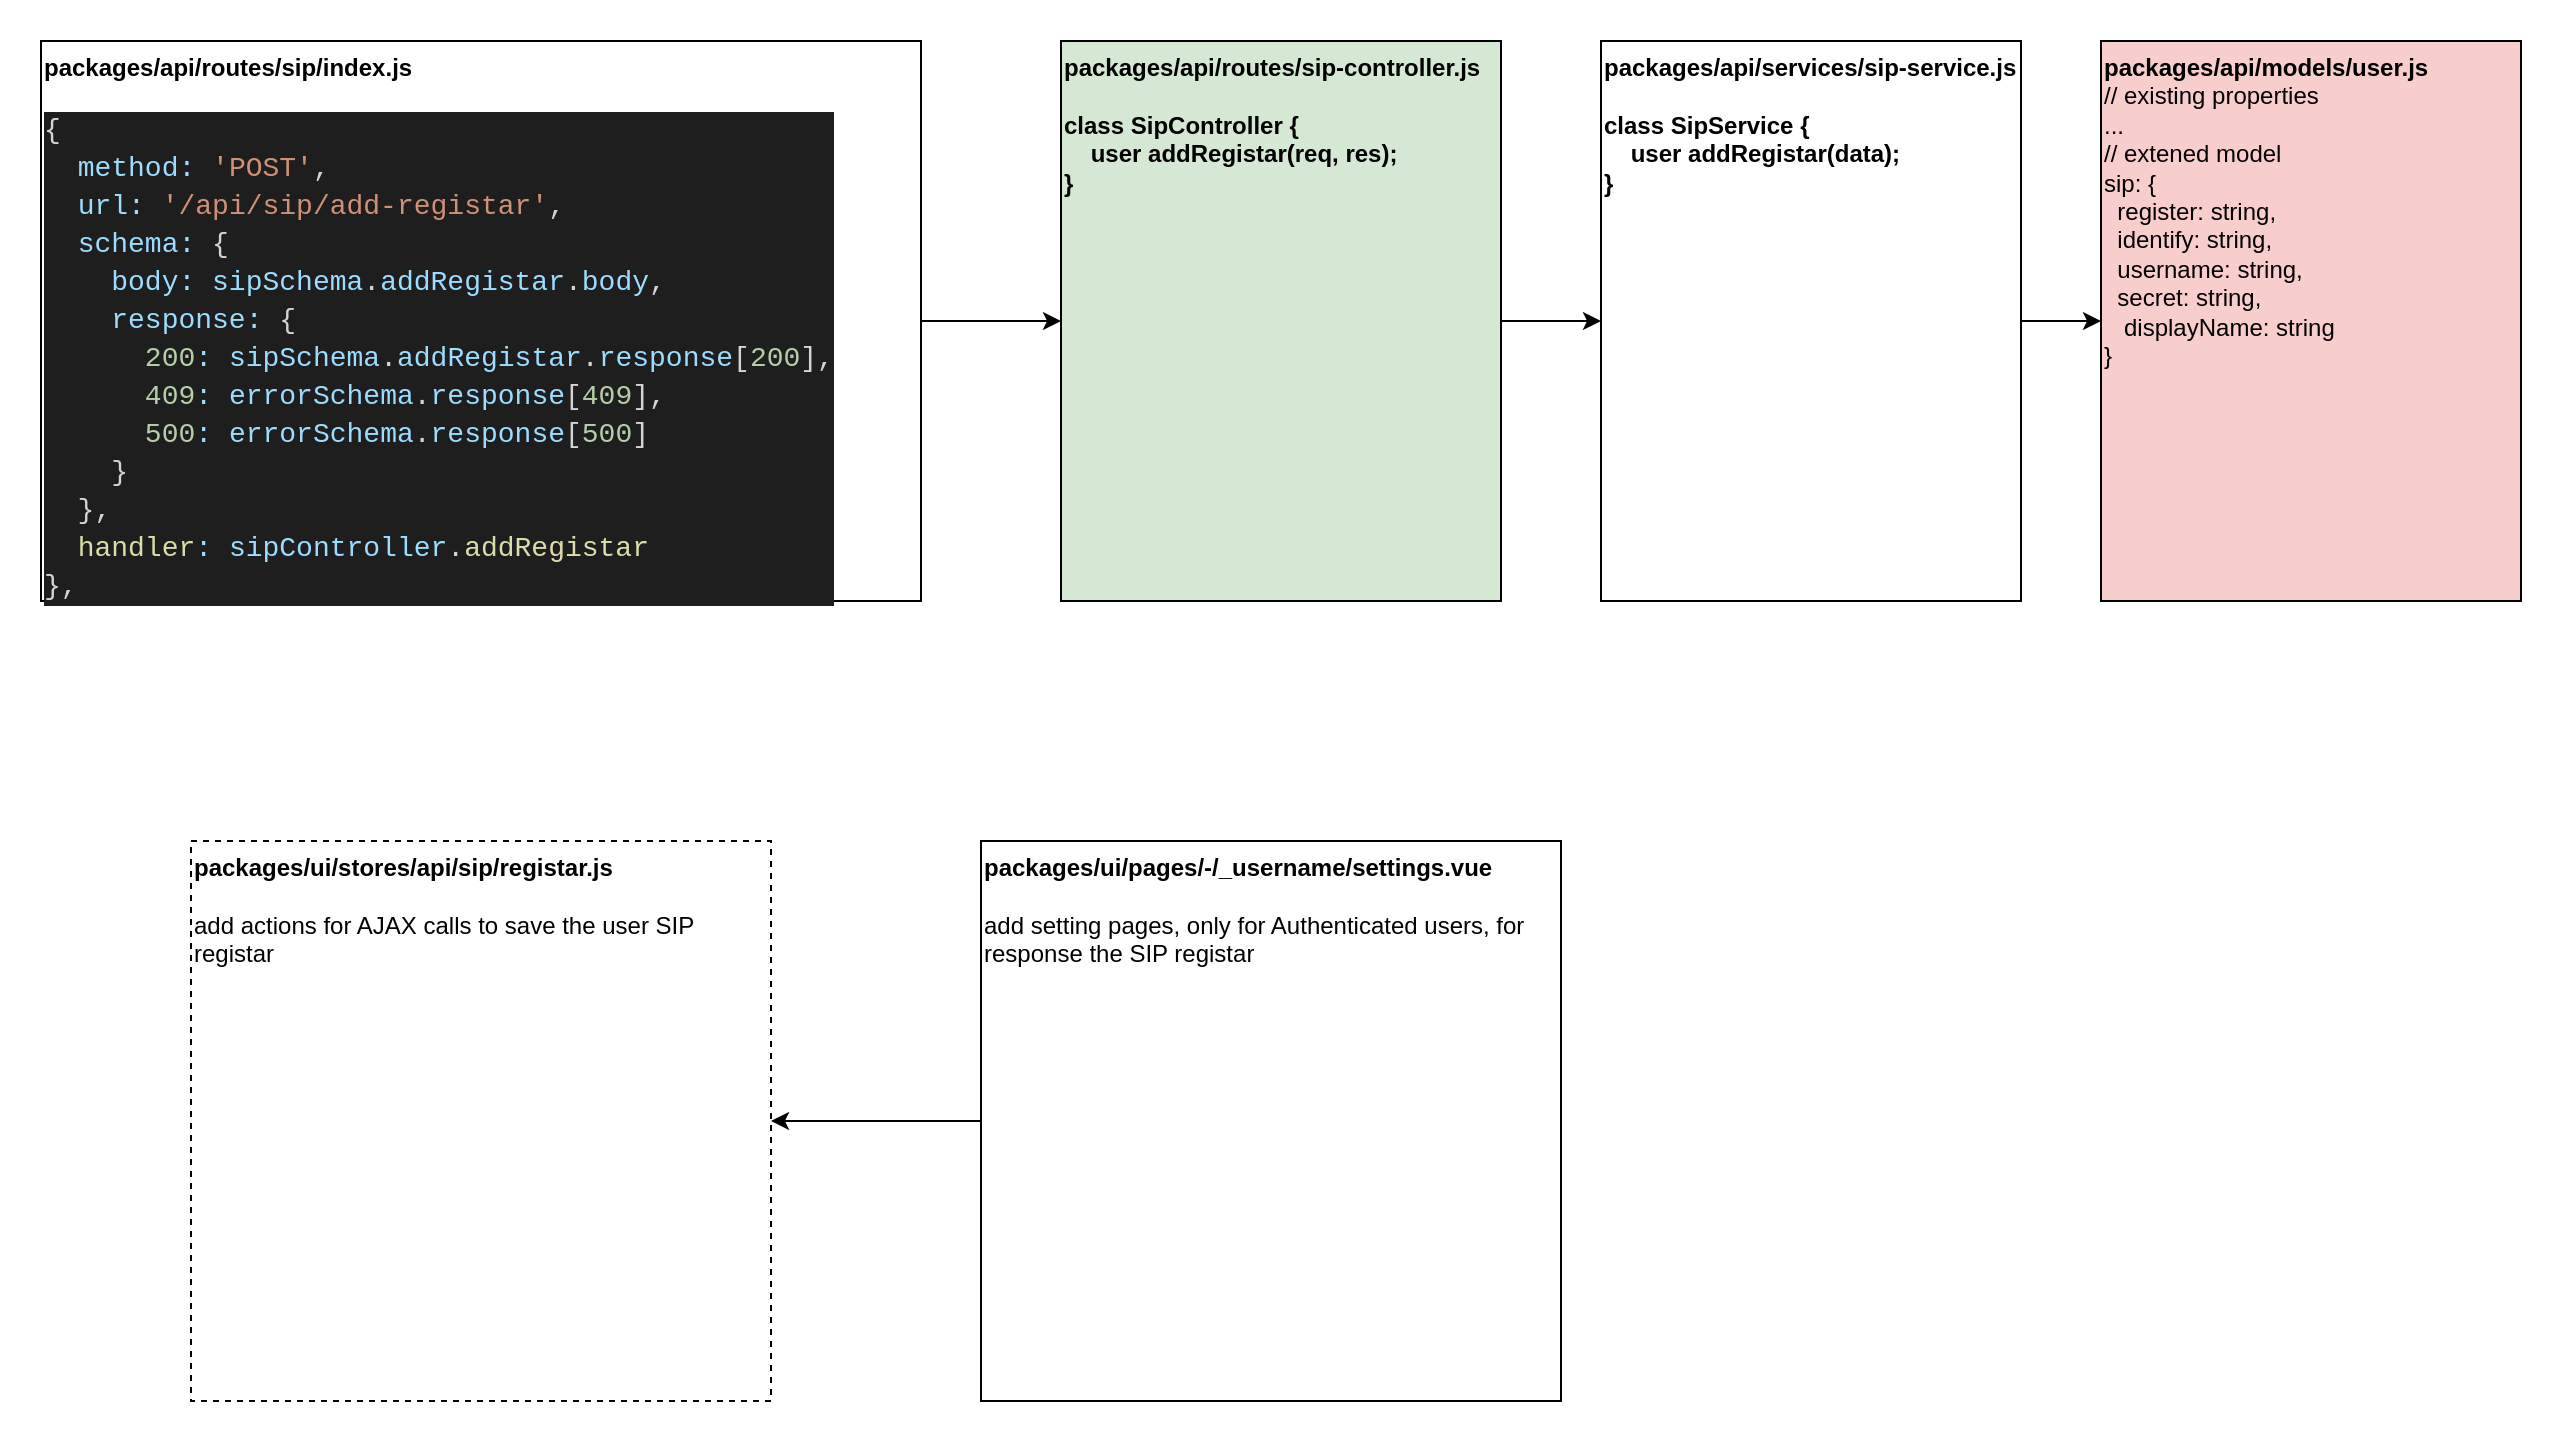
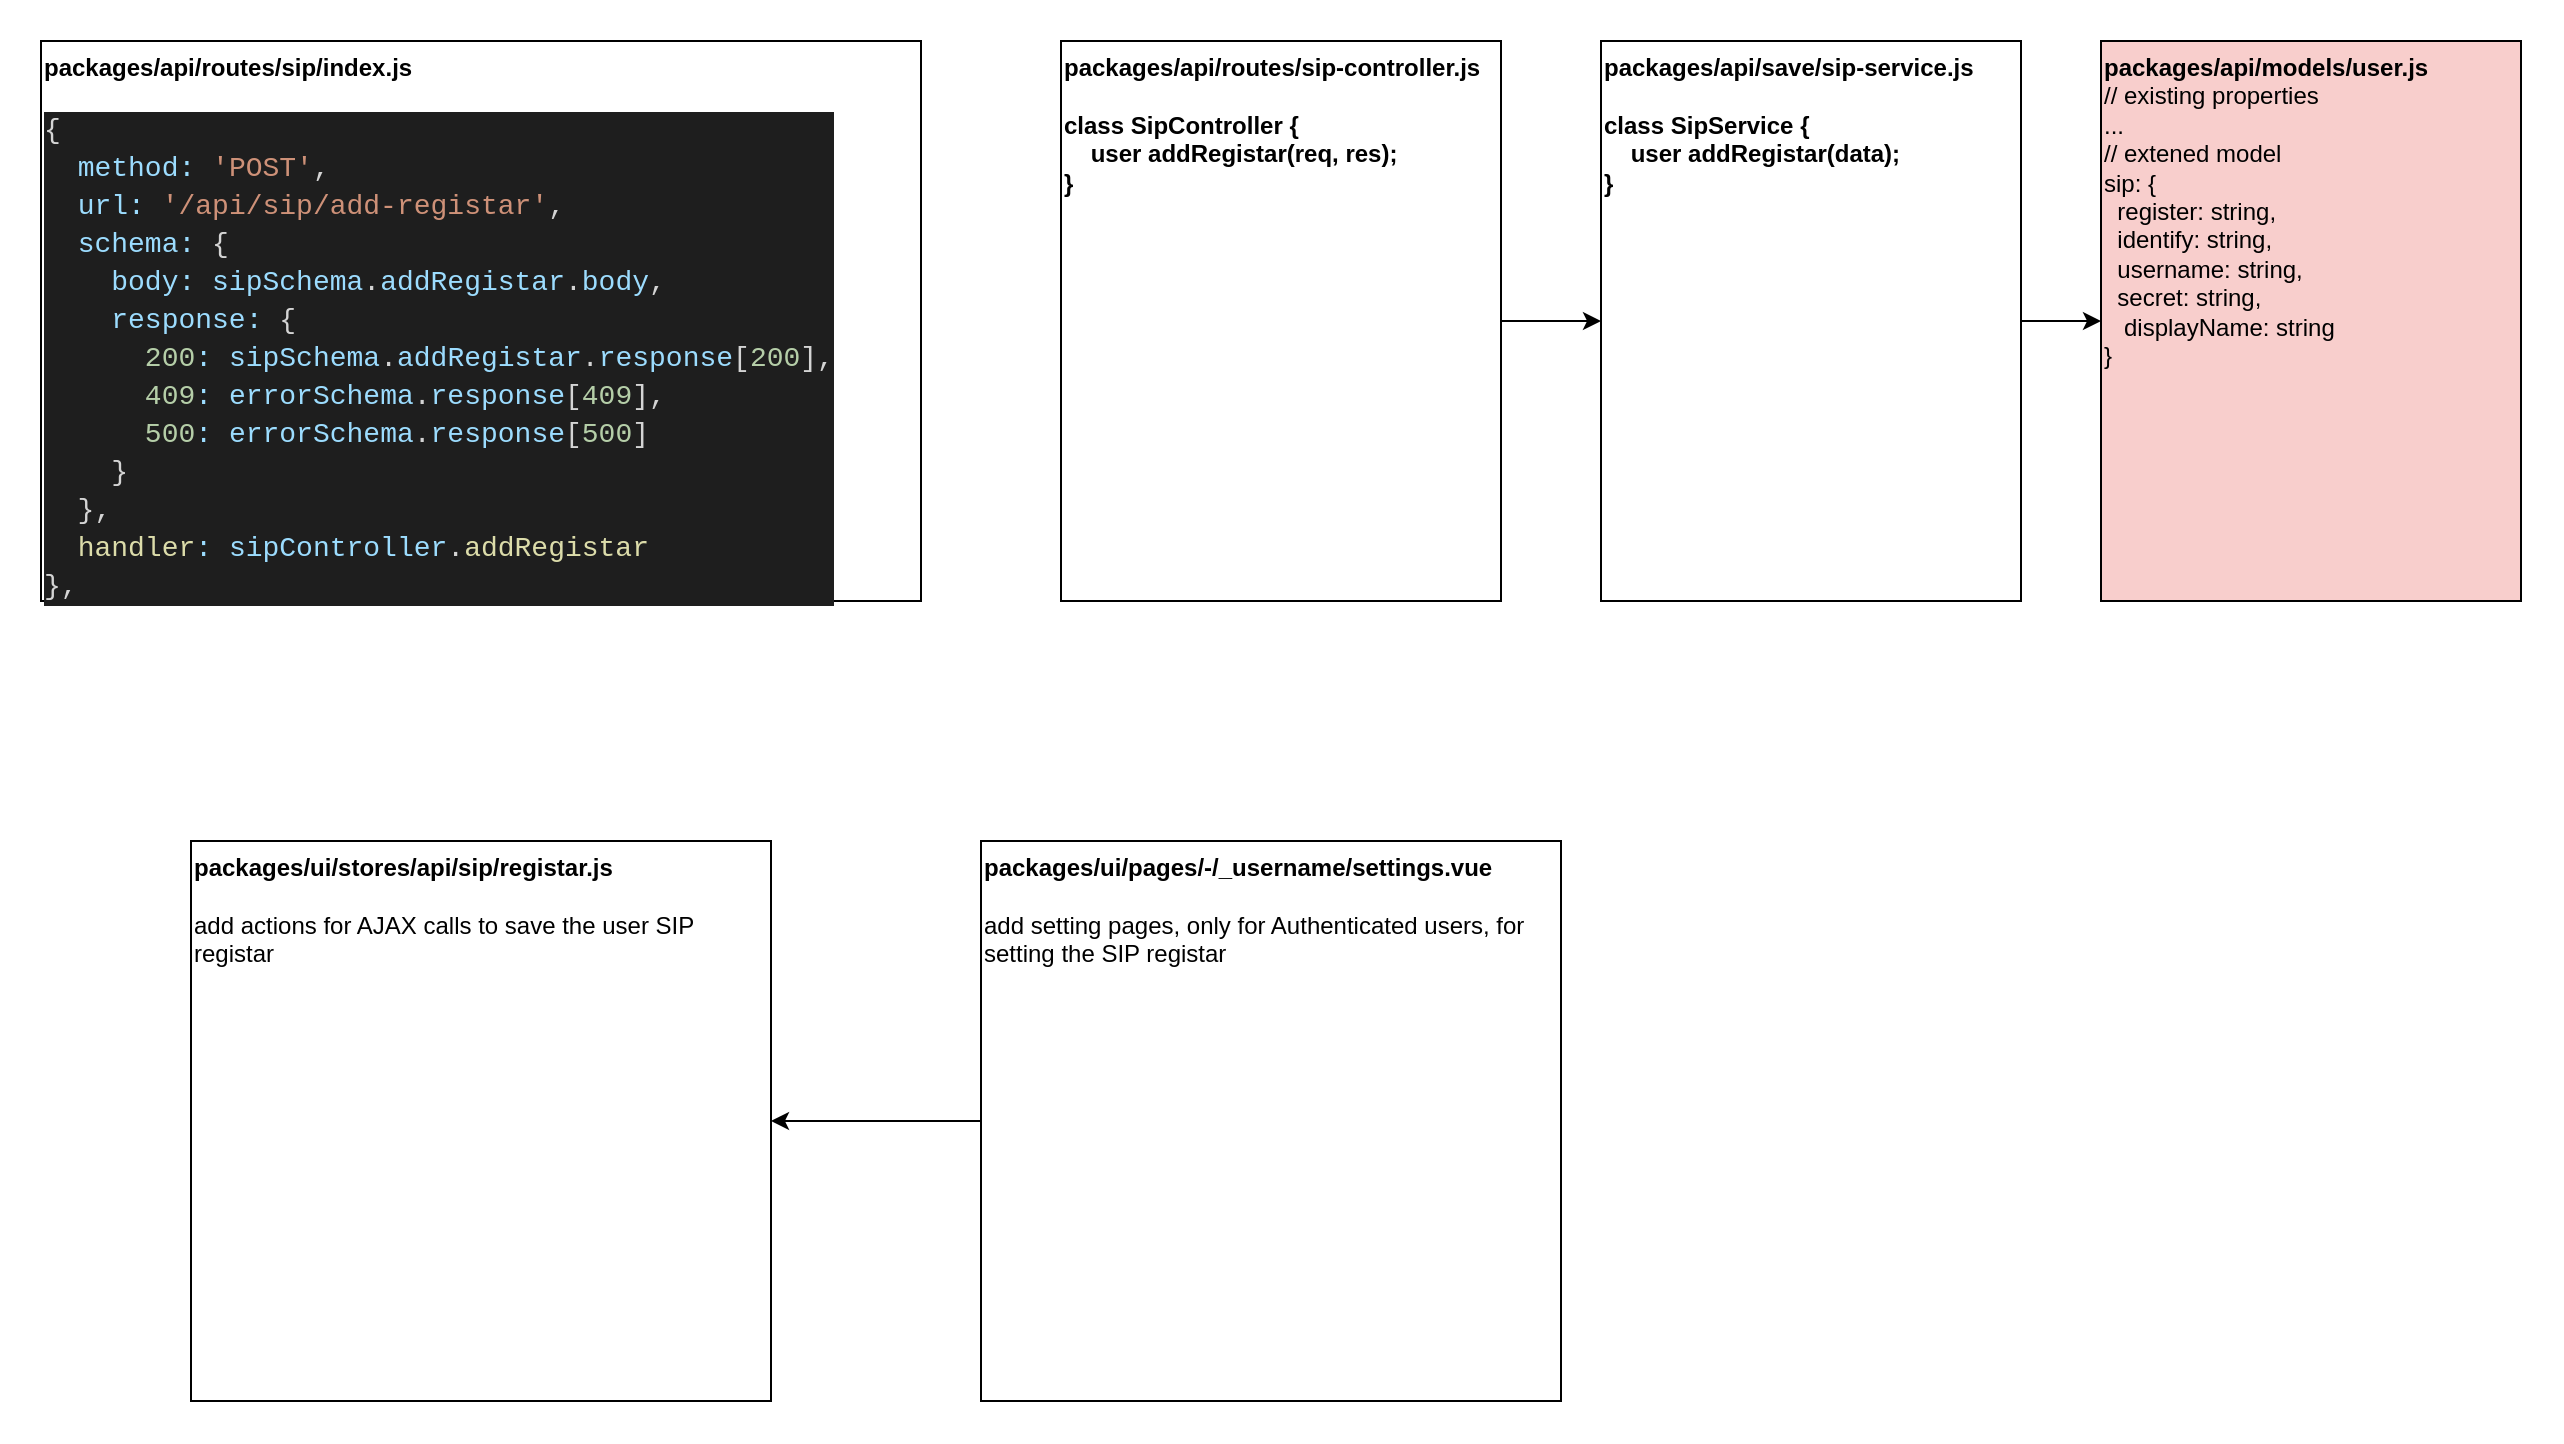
node "packages/api/services/sip-service.js class SipService { user addRegistar(data); }": label "packages/api/services/sip-service.js class SipService { user addRegistar(data); }" -> "packages/api/save/sip-service.js class SipService { user addRegistar(data); }"
edge "packages/api/routes/sip/index.js { method: 'POST', url: '/api/sip/add-registar', schema: { body: sipSchema.addRegistar.body, response: { 200: sipSchema.addRegistar.response[200], 409: errorSchema.response[409], 500: errorSchema.response[500] } }, handler: sipController.addRegistar }," -> "packages/api/routes/sip-controller.js class SipController { user addRegistar(req, res); }": removed
node "packages/api/routes/sip-controller.js class SipController { user addRegistar(req, res); }": fillcolor #d5e8d4 -> #ffffff
node "packages/ui/pages/-/_username/settings.vue add setting pages, only for Authenticated users, for response the SIP registar": label "packages/ui/pages/-/_username/settings.vue add setting pages, only for Authenticated users, for response the SIP registar" -> "packages/ui/pages/-/_username/settings.vue add setting pages, only for Authenticated users, for setting the SIP registar"
node "packages/ui/stores/api/sip/registar.js add actions for AJAX calls to save the user SIP registar": style dashed -> solid
